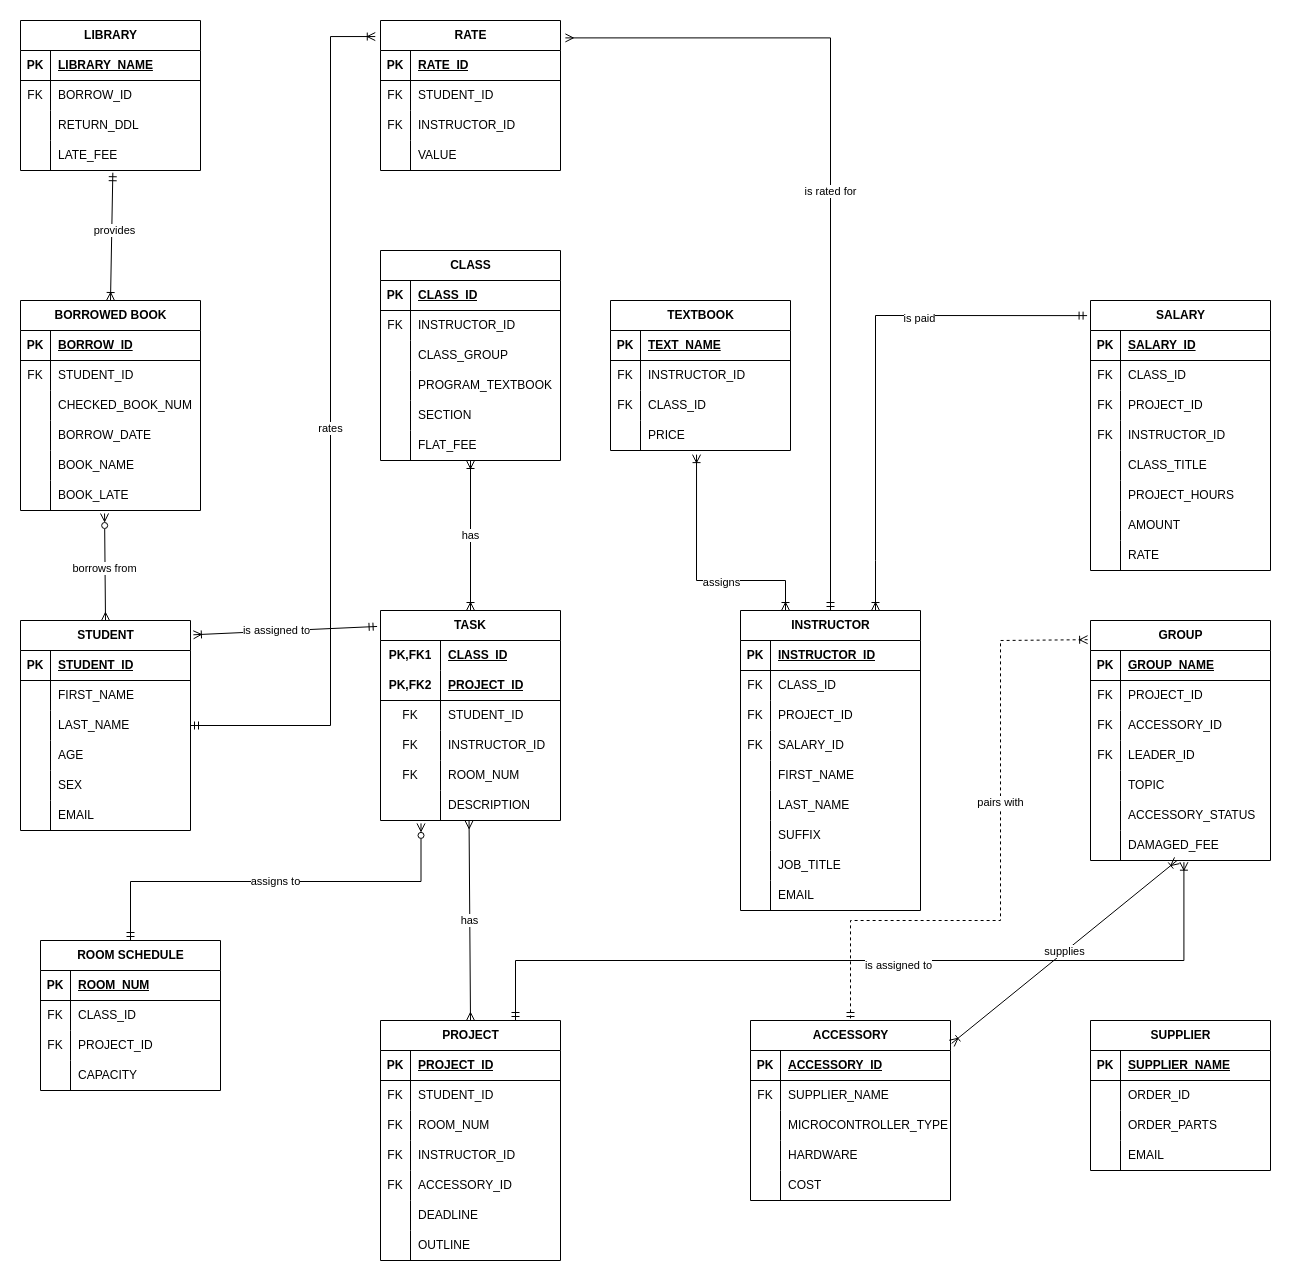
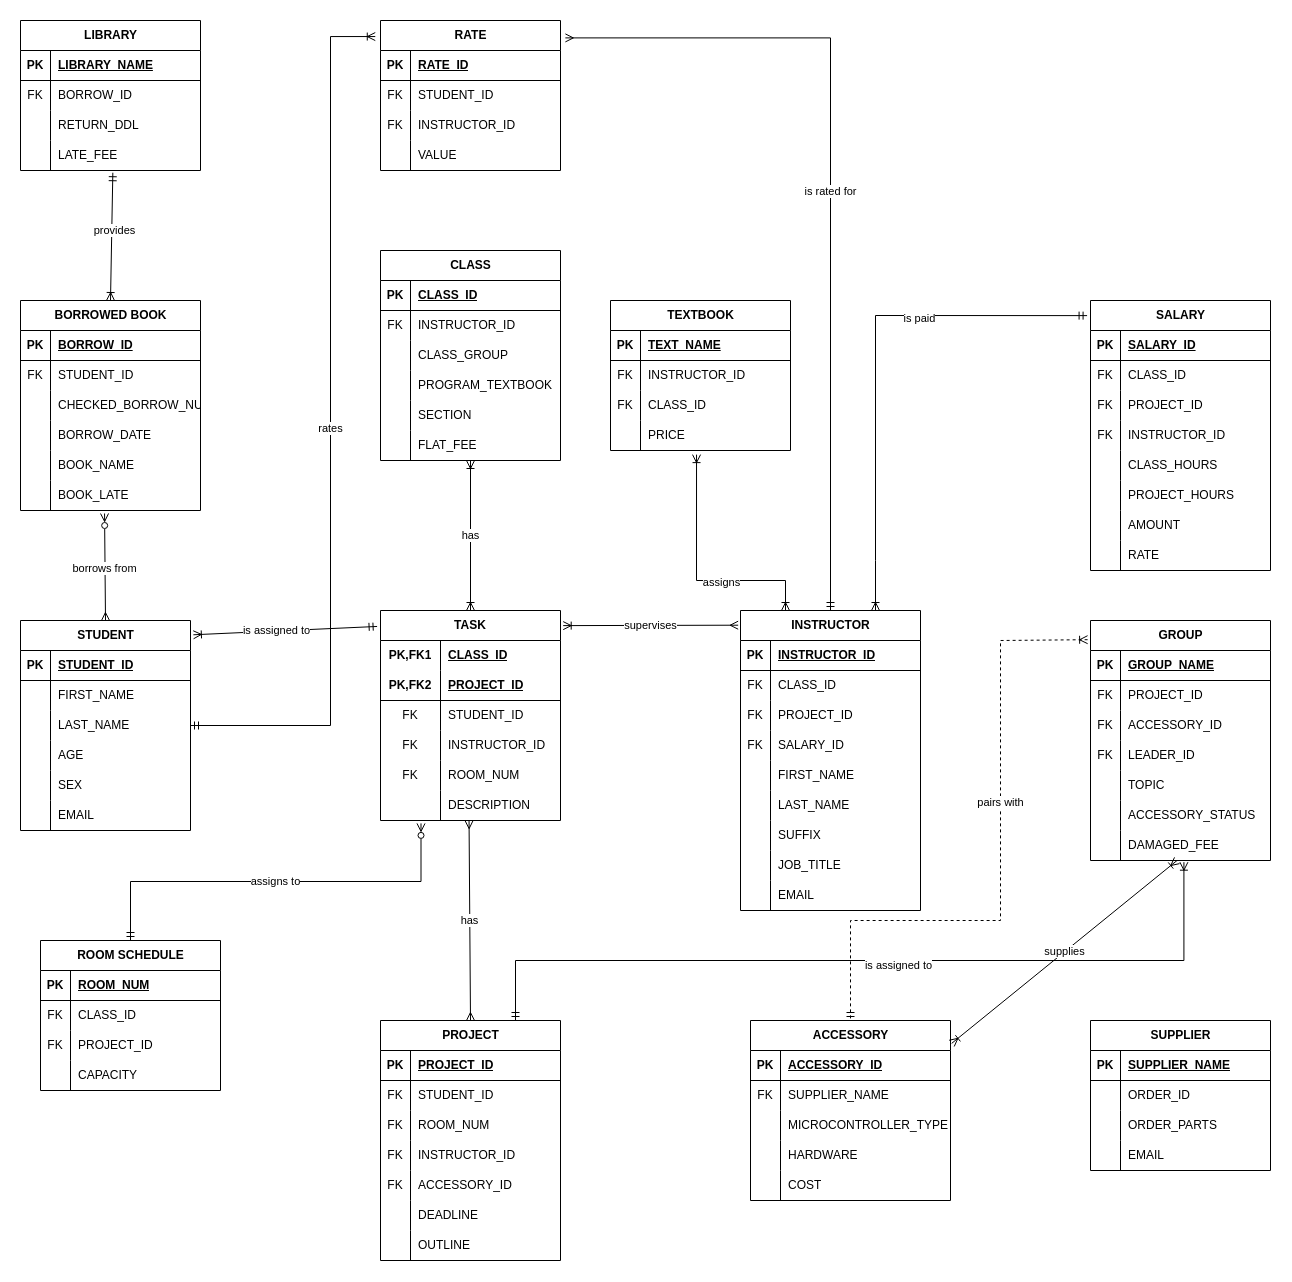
node "CHECKED_BOOK_NUM": label "CHECKED_BOOK_NUM" -> "CHECKED_BORROW_NUM"
node "CLASS_TITLE": label "CLASS_TITLE" -> "CLASS_HOURS"
edge "TASK" -- "INSTRUCTOR": added, label "supervises"
